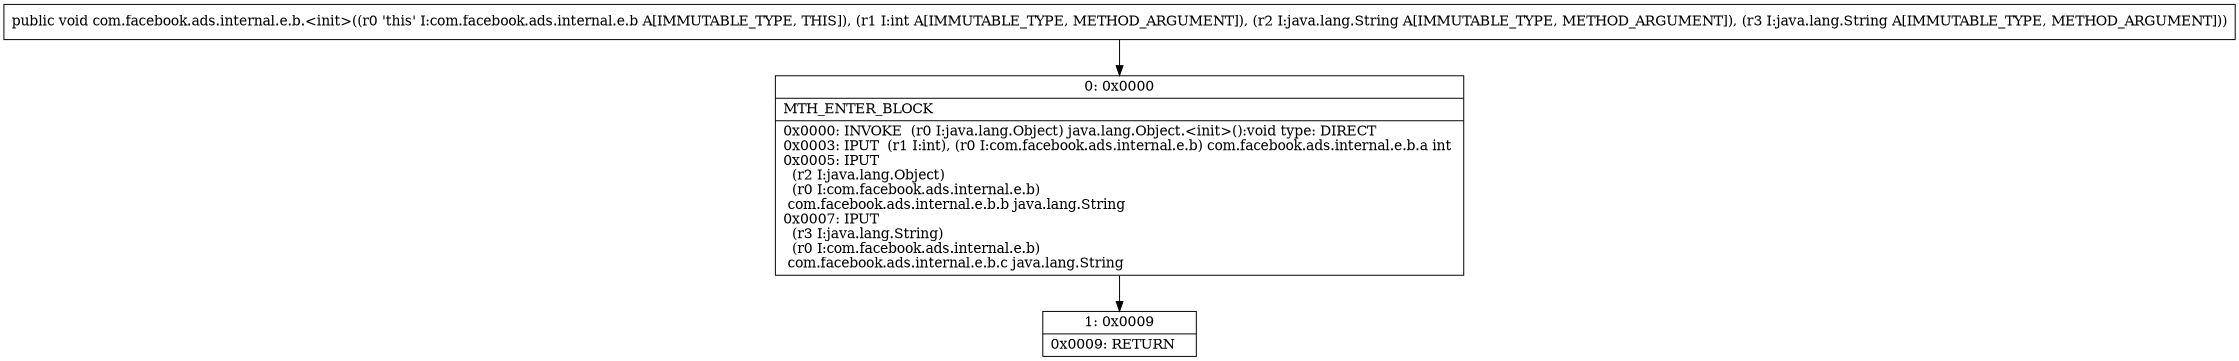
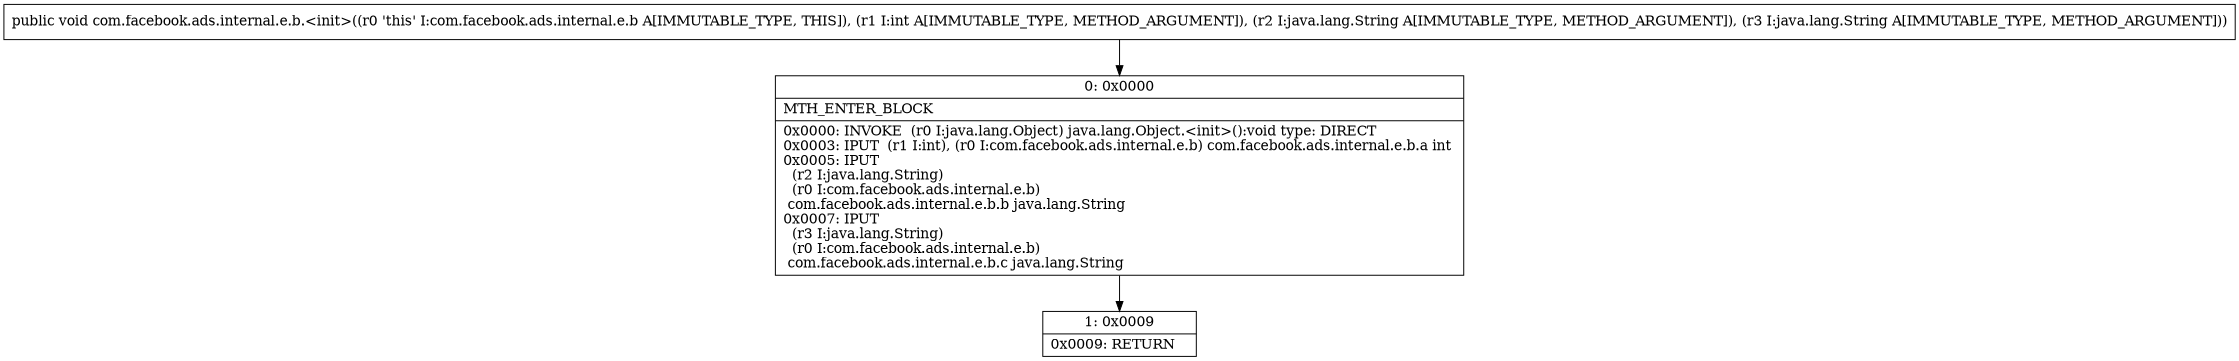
node "0: 0x0000": text "(r2 I:java.lang.Object)" -> "(r2 I:java.lang.String)"
